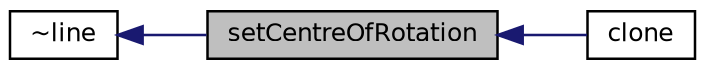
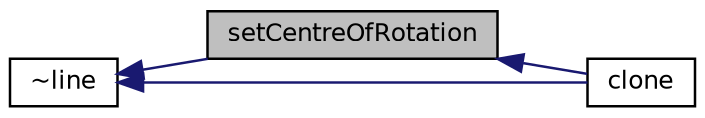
edge "clone" -> "~line": added
